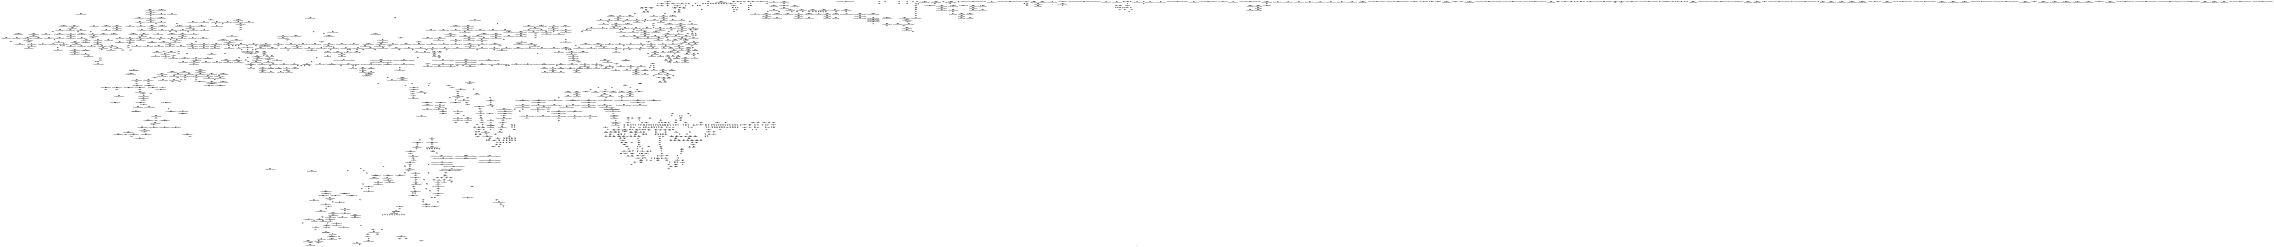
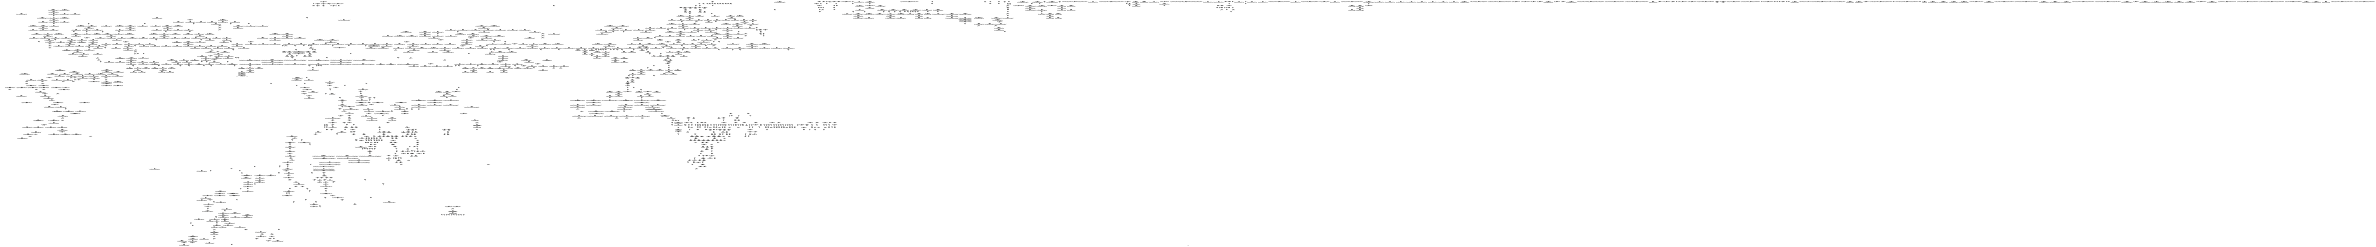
node "NodeID: 192": added
